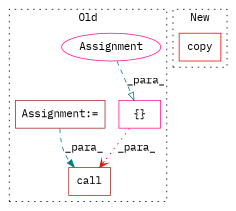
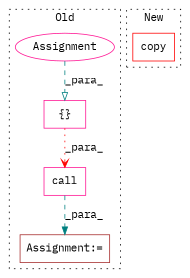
edge "Assignment:=" -> "call": reversed
node "call": color brown -> deeppink
